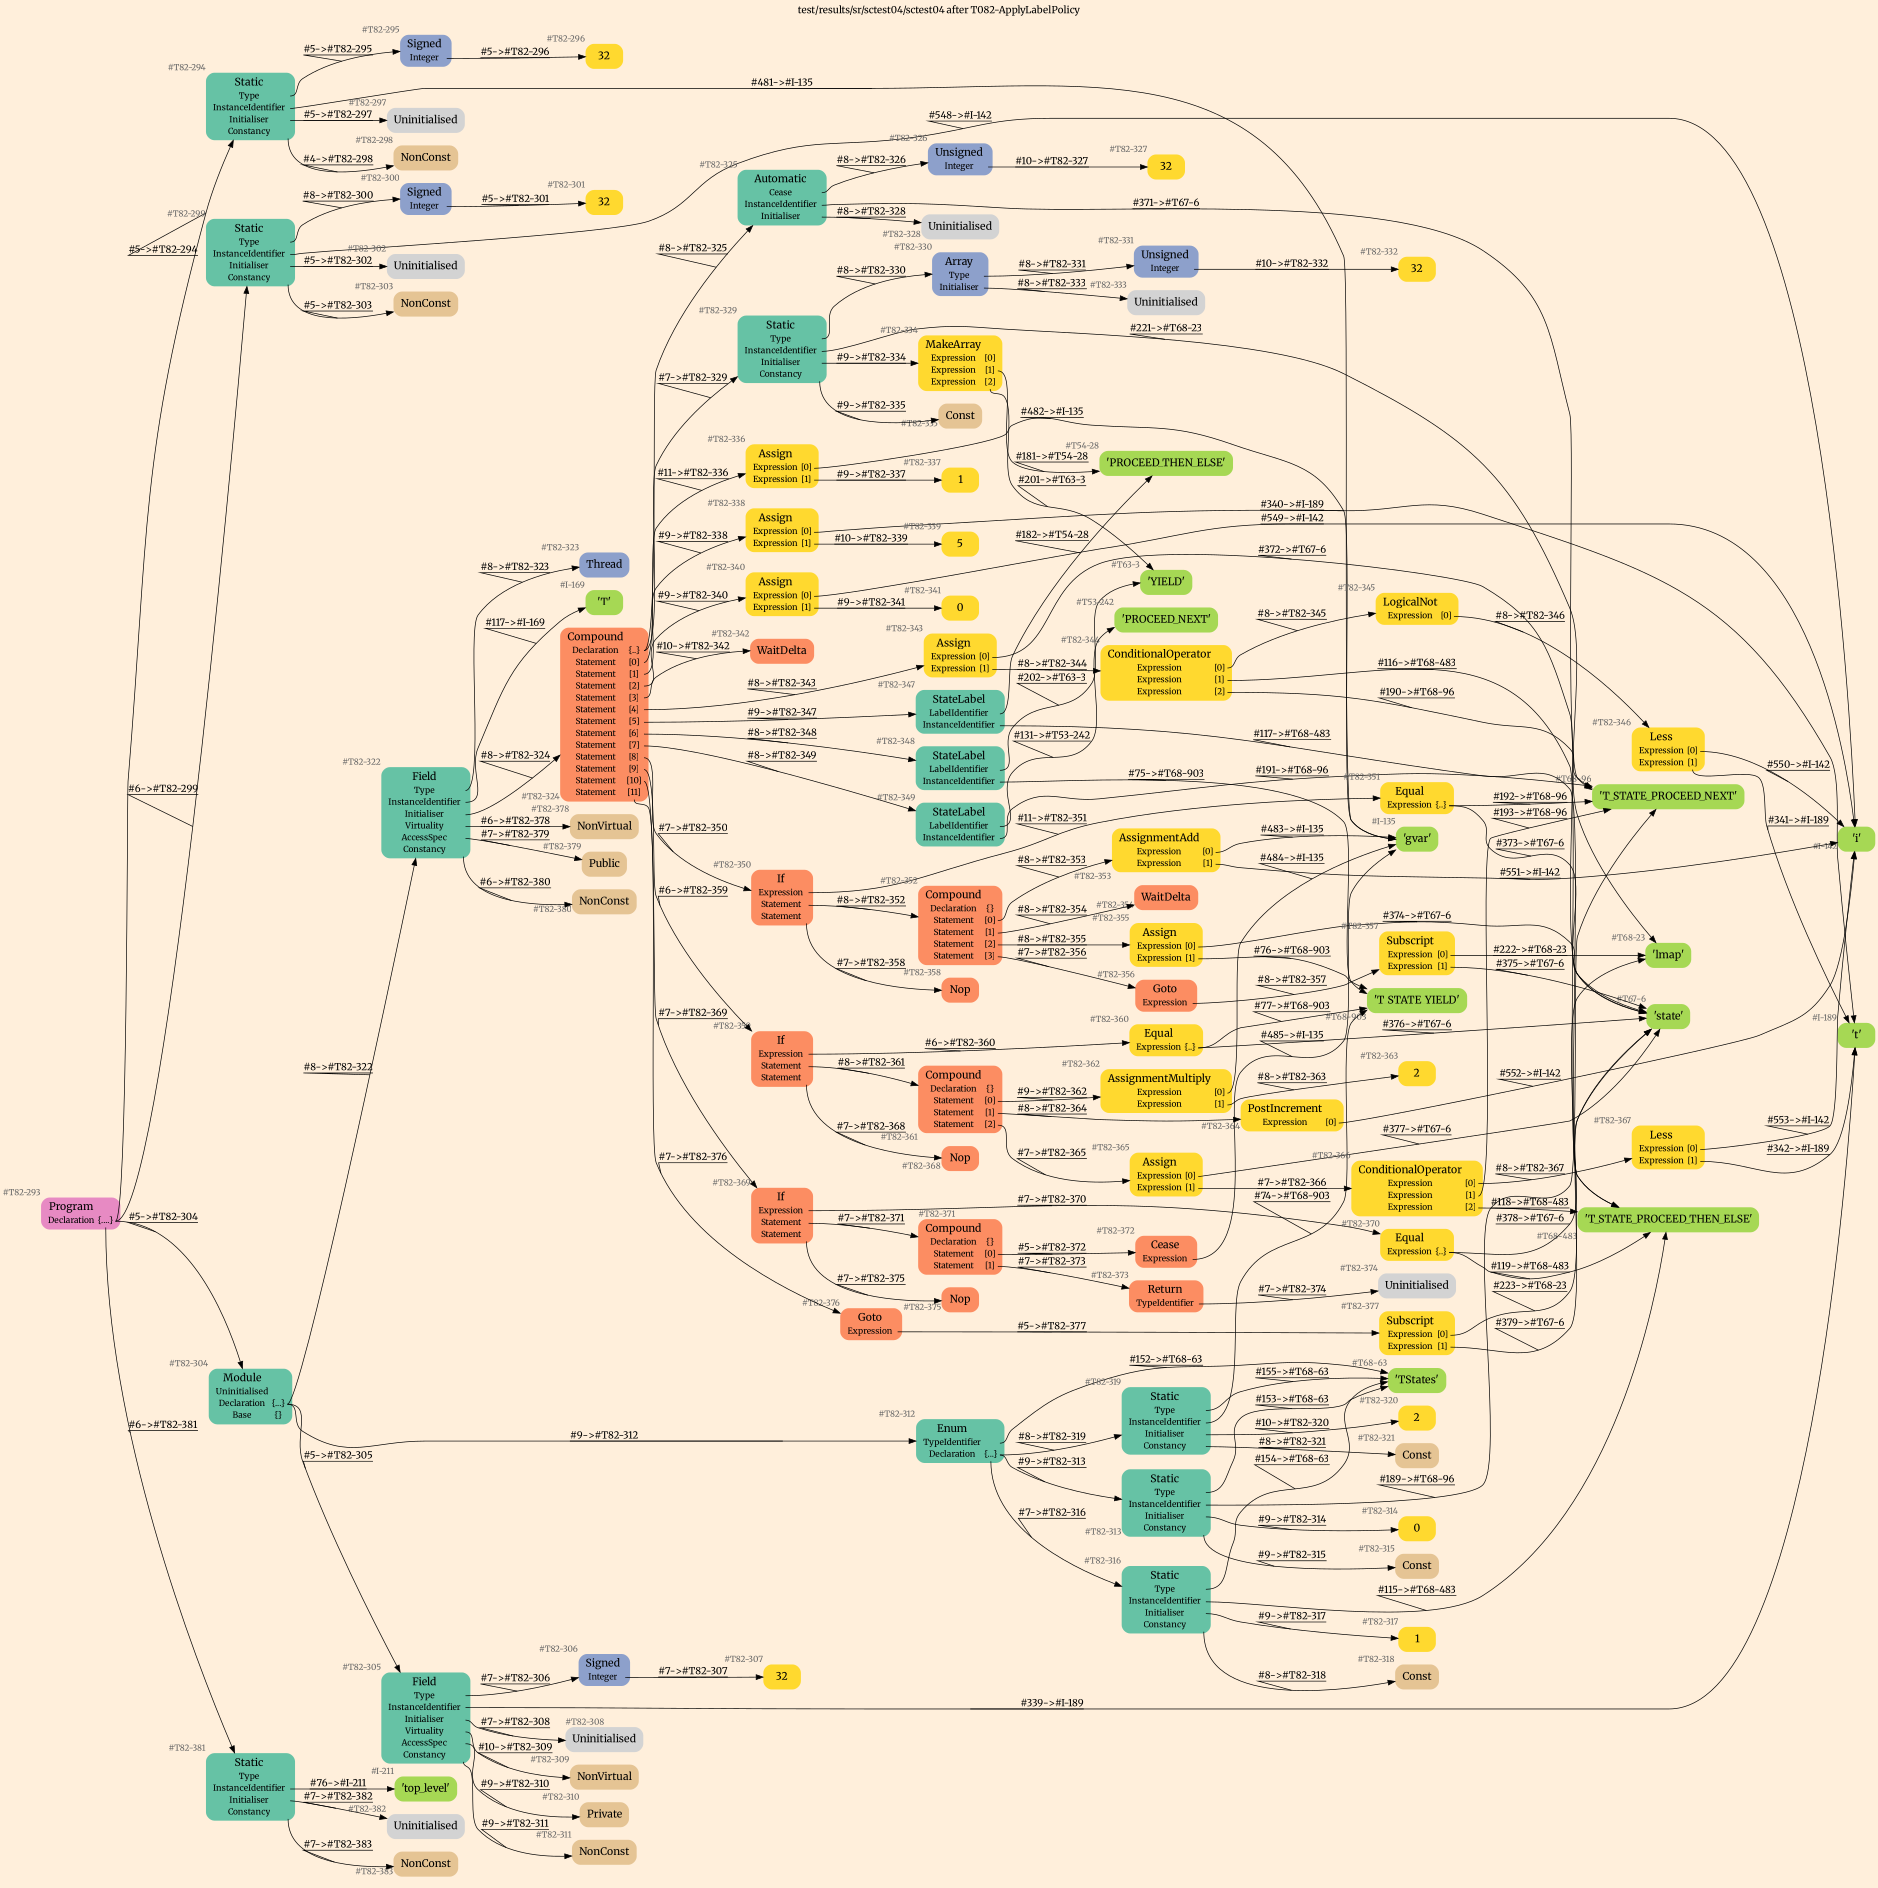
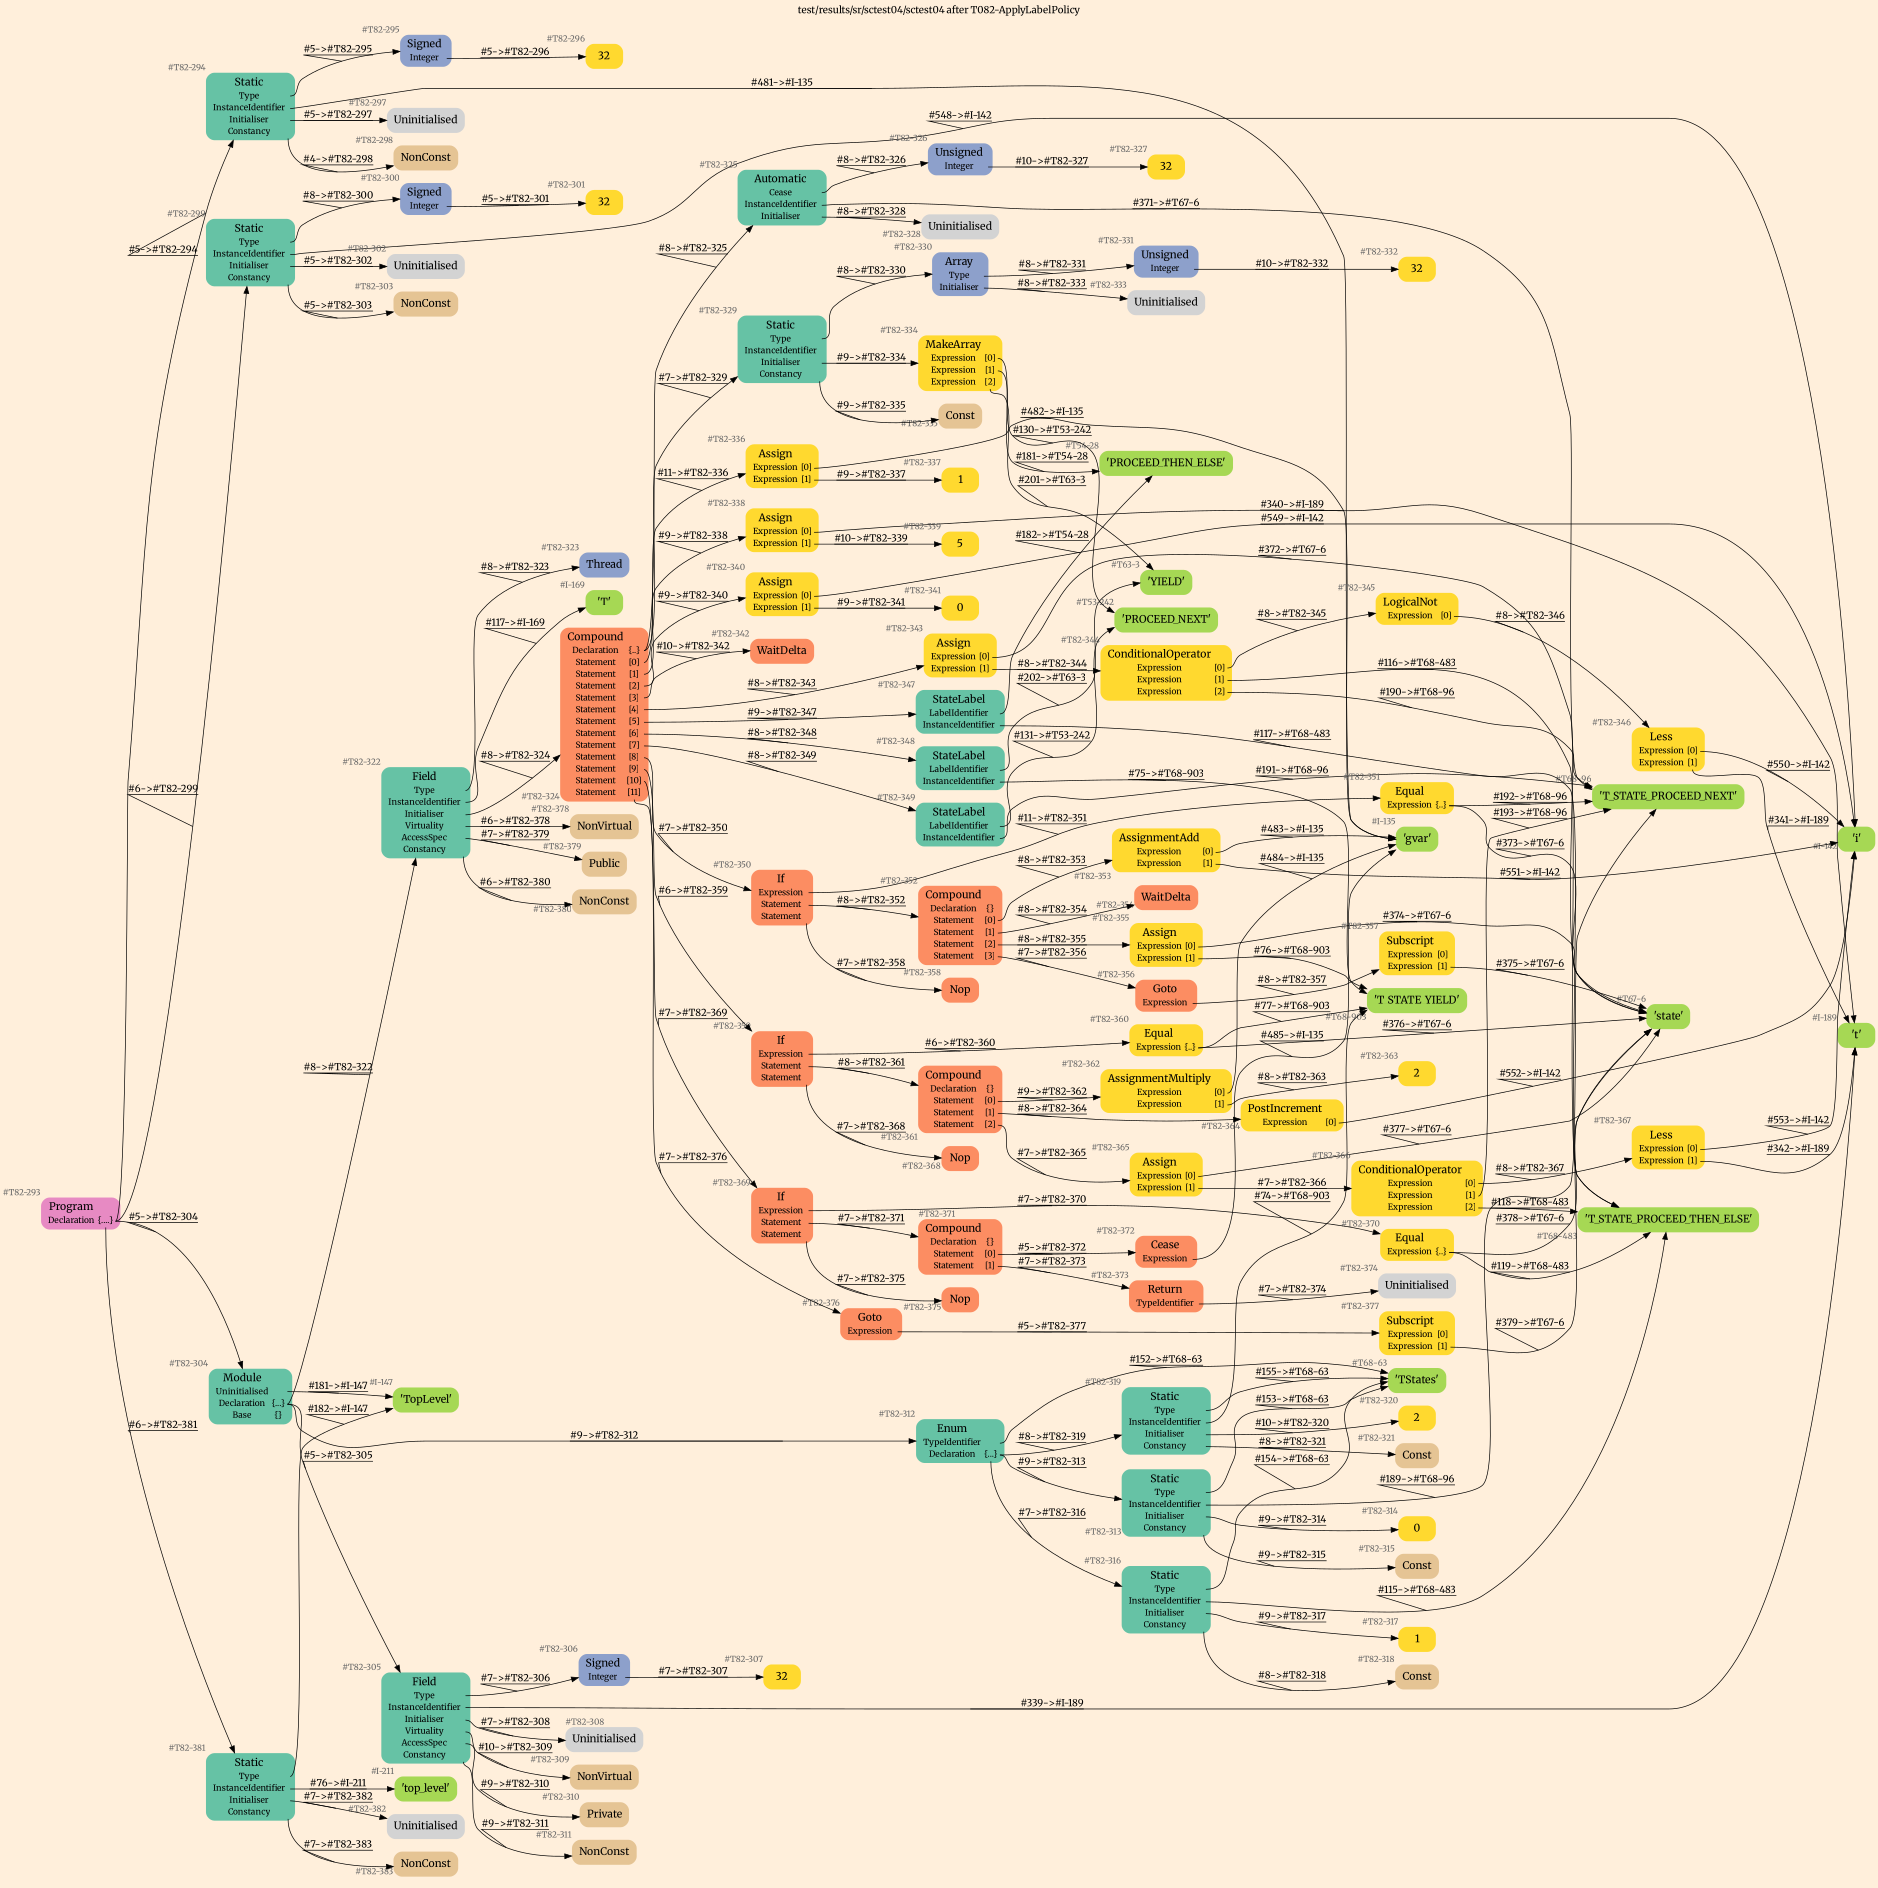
edge "MakeArray" -> "'PROCEED_NEXT'": added, label "#130->#T53-242"
node "'lmap'": removed
node "'TopLevel'": added
